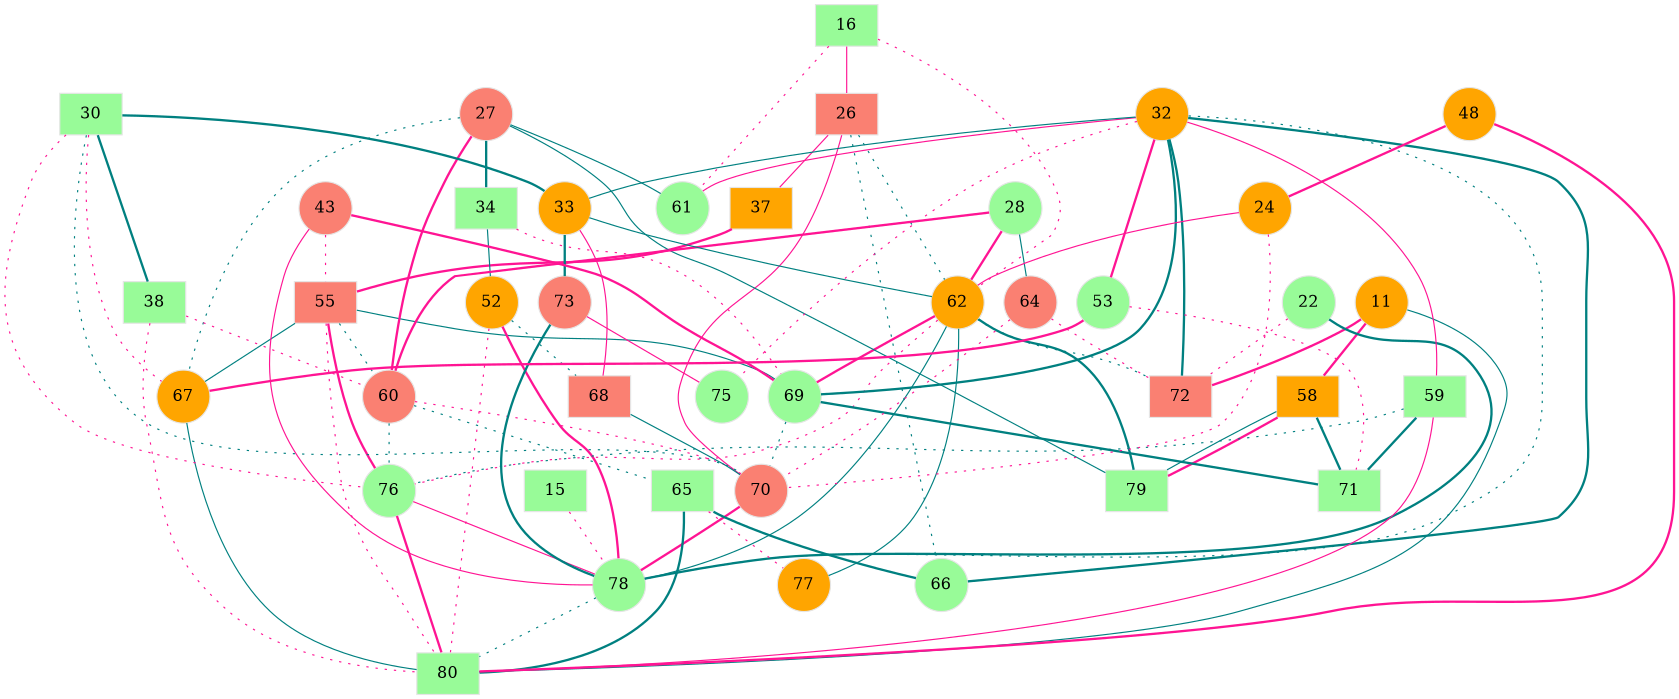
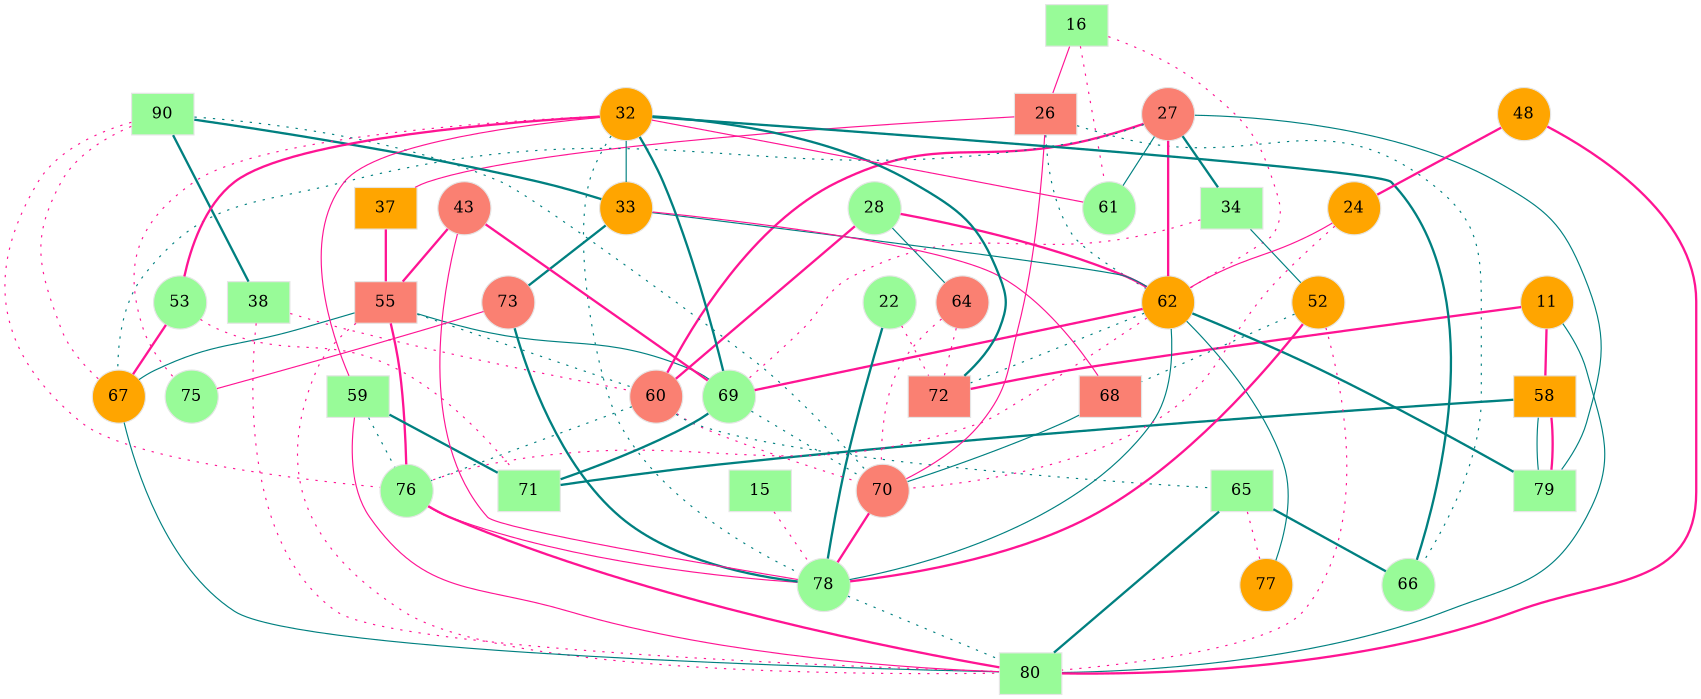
node "30": label "30" -> "90"
edge "27" -- "62": added
edge "43" -- "55": style dotted -> bold
